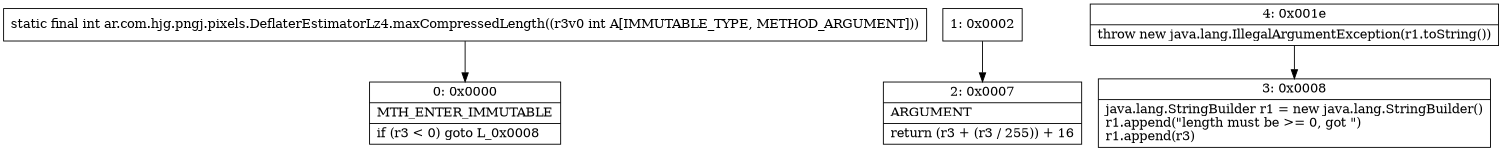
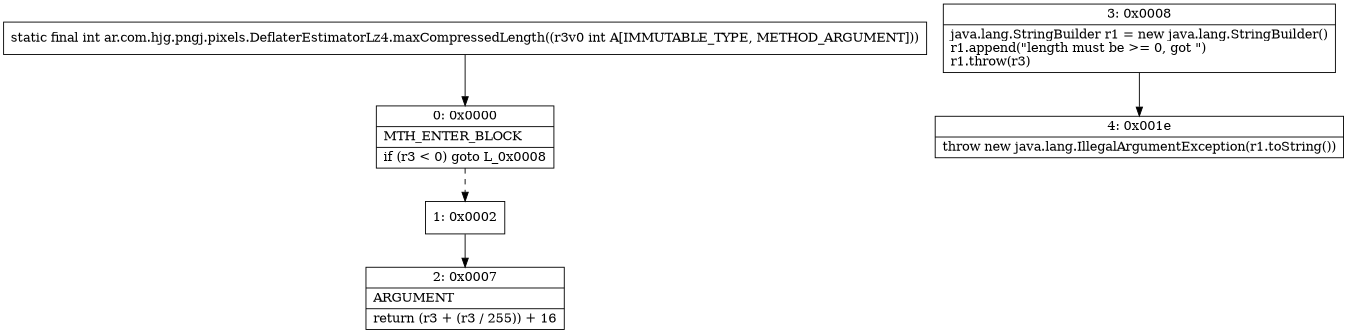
edge "4: 0x001e" -> "3: 0x0008": reversed
node "0: 0x0000": text "MTH_ENTER_IMMUTABLE" -> "MTH_ENTER_BLOCK"
node "3: 0x0008": text "r1.append(r3)" -> "r1.throw(r3)"
edge "0: 0x0000" -> "1: 0x0002": added
